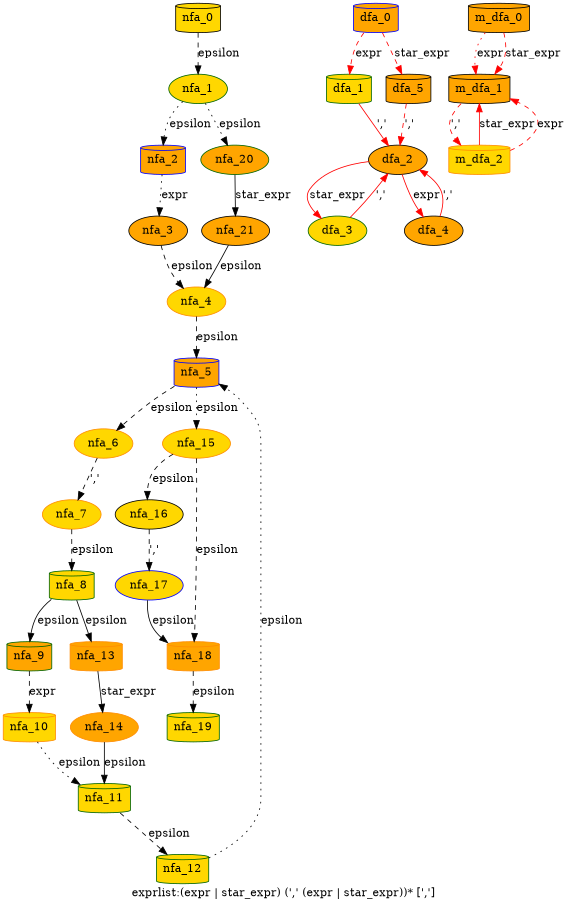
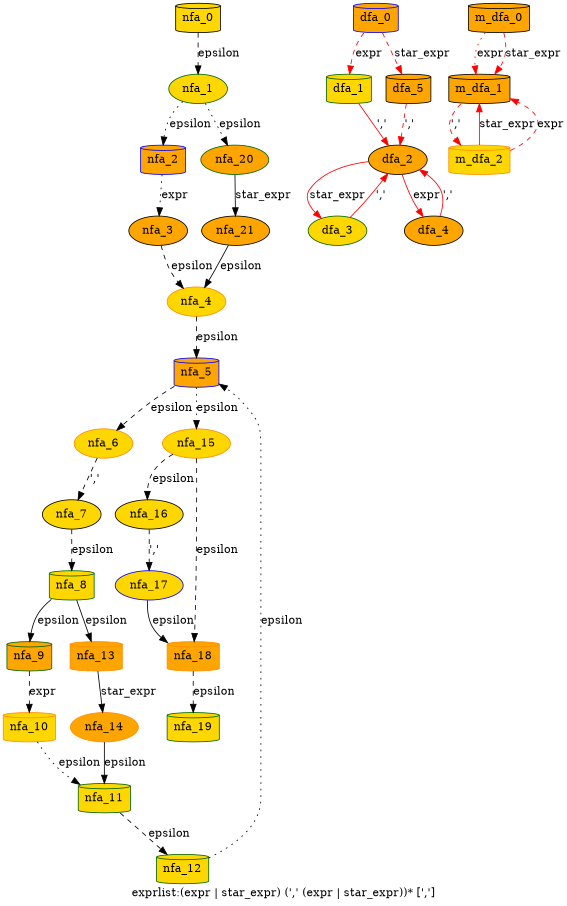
node "nfa_7": color darkorange -> black
